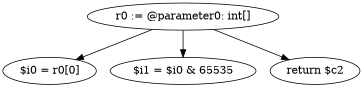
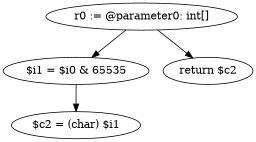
node "$i0 = r0[0]": removed
node "$c2 = (char) $i1": added
